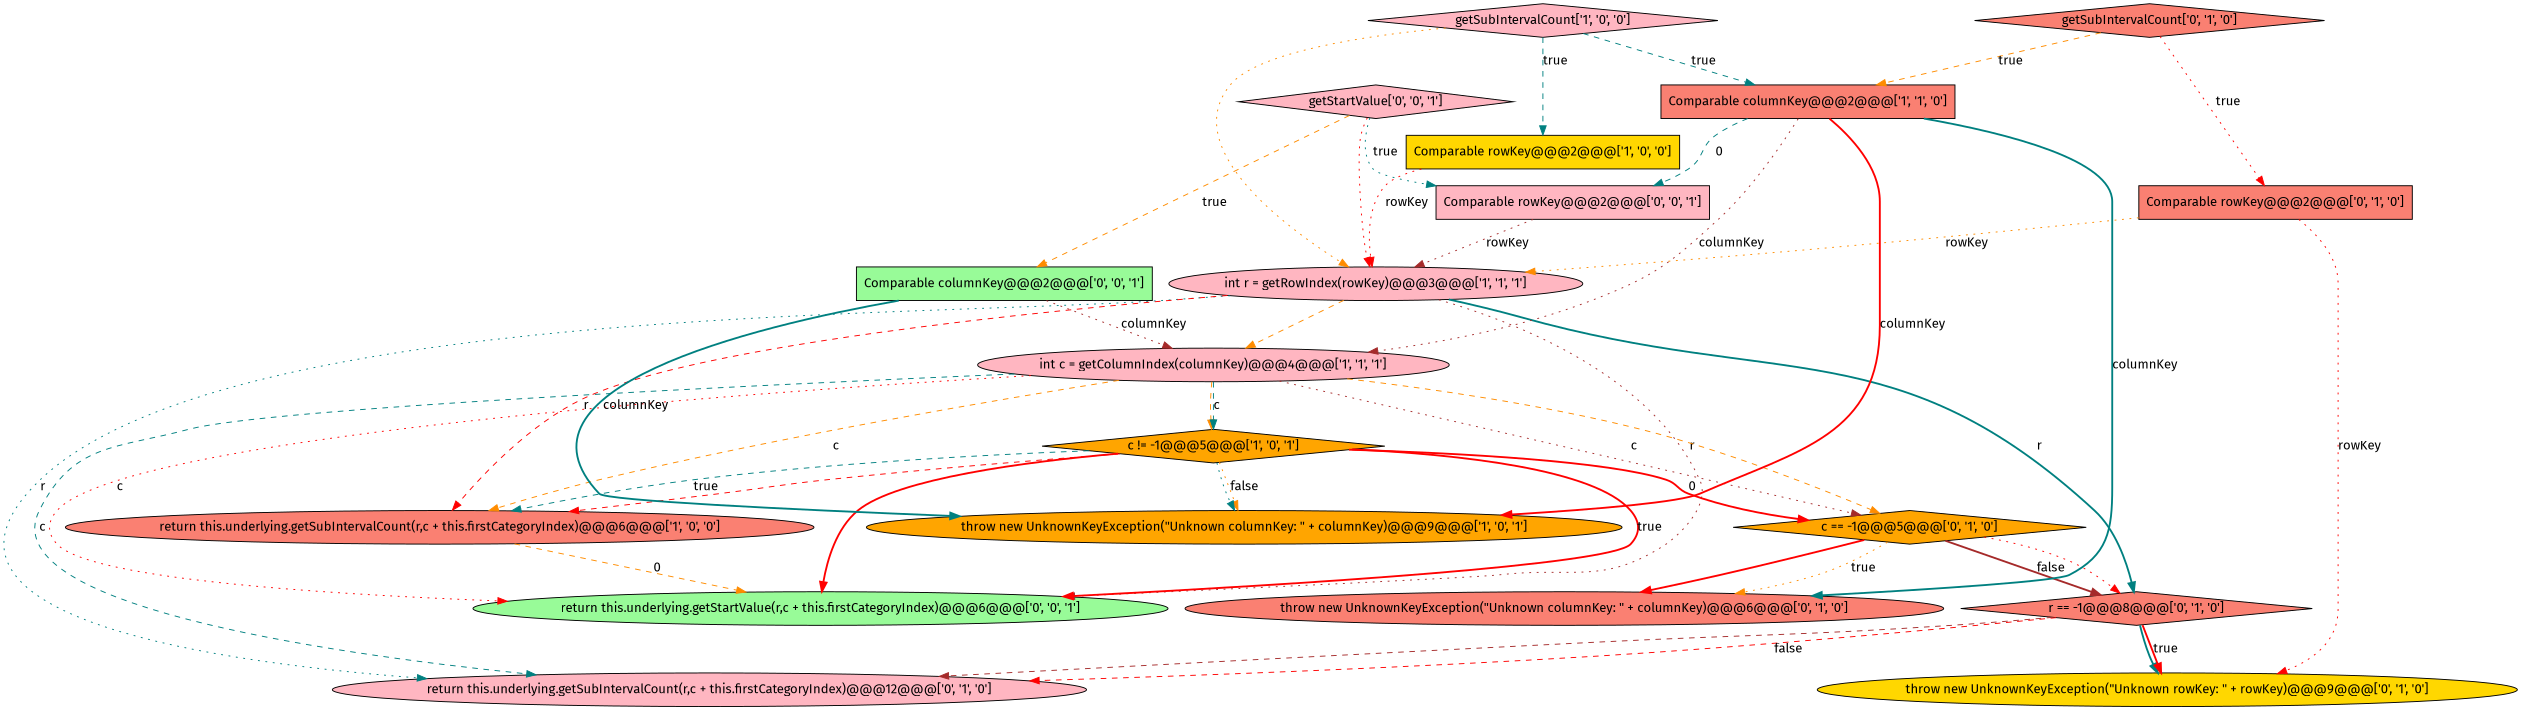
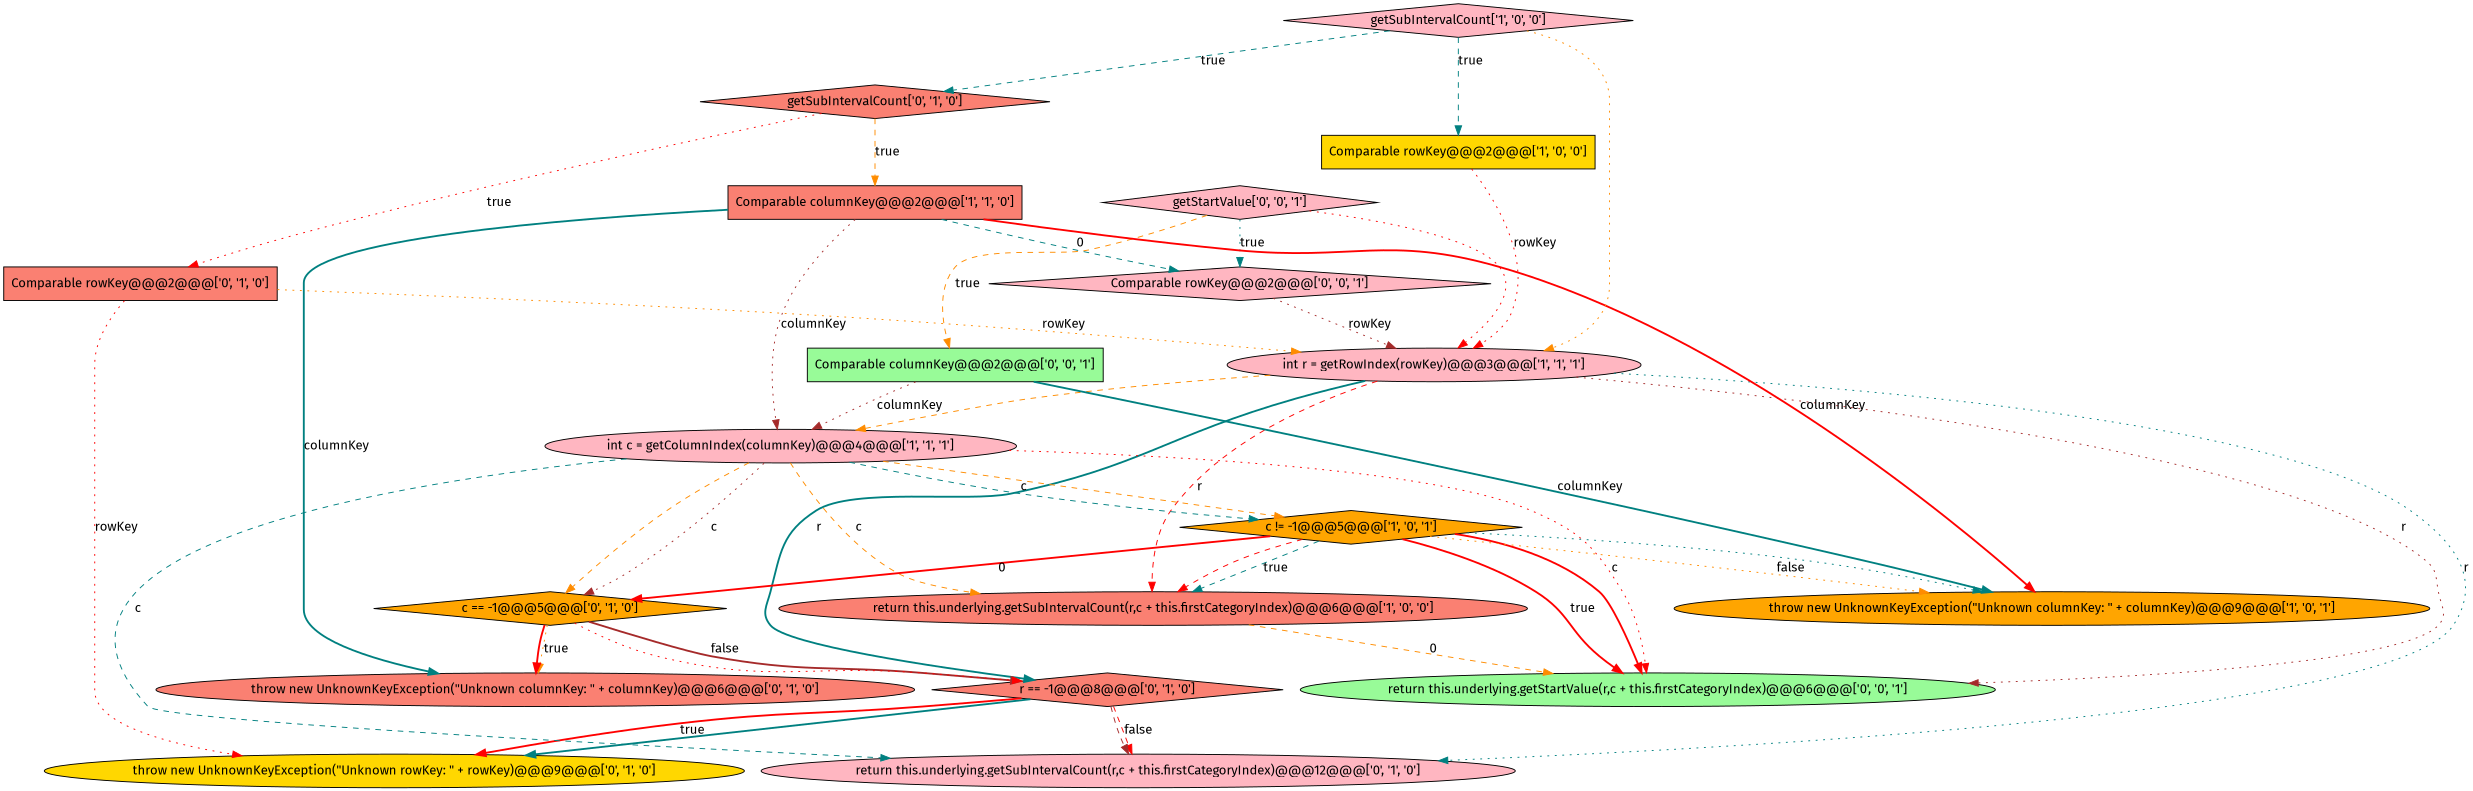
edge "getSubIntervalCount['1', '0', '0']" -> "Comparable columnKey@@@2@@@['1', '1', '0']": now "getSubIntervalCount['1', '0', '0']" -> "getSubIntervalCount['0', '1', '0']"
node "Comparable rowKey@@@2@@@['0', '0', '1']": shape box -> diamond
